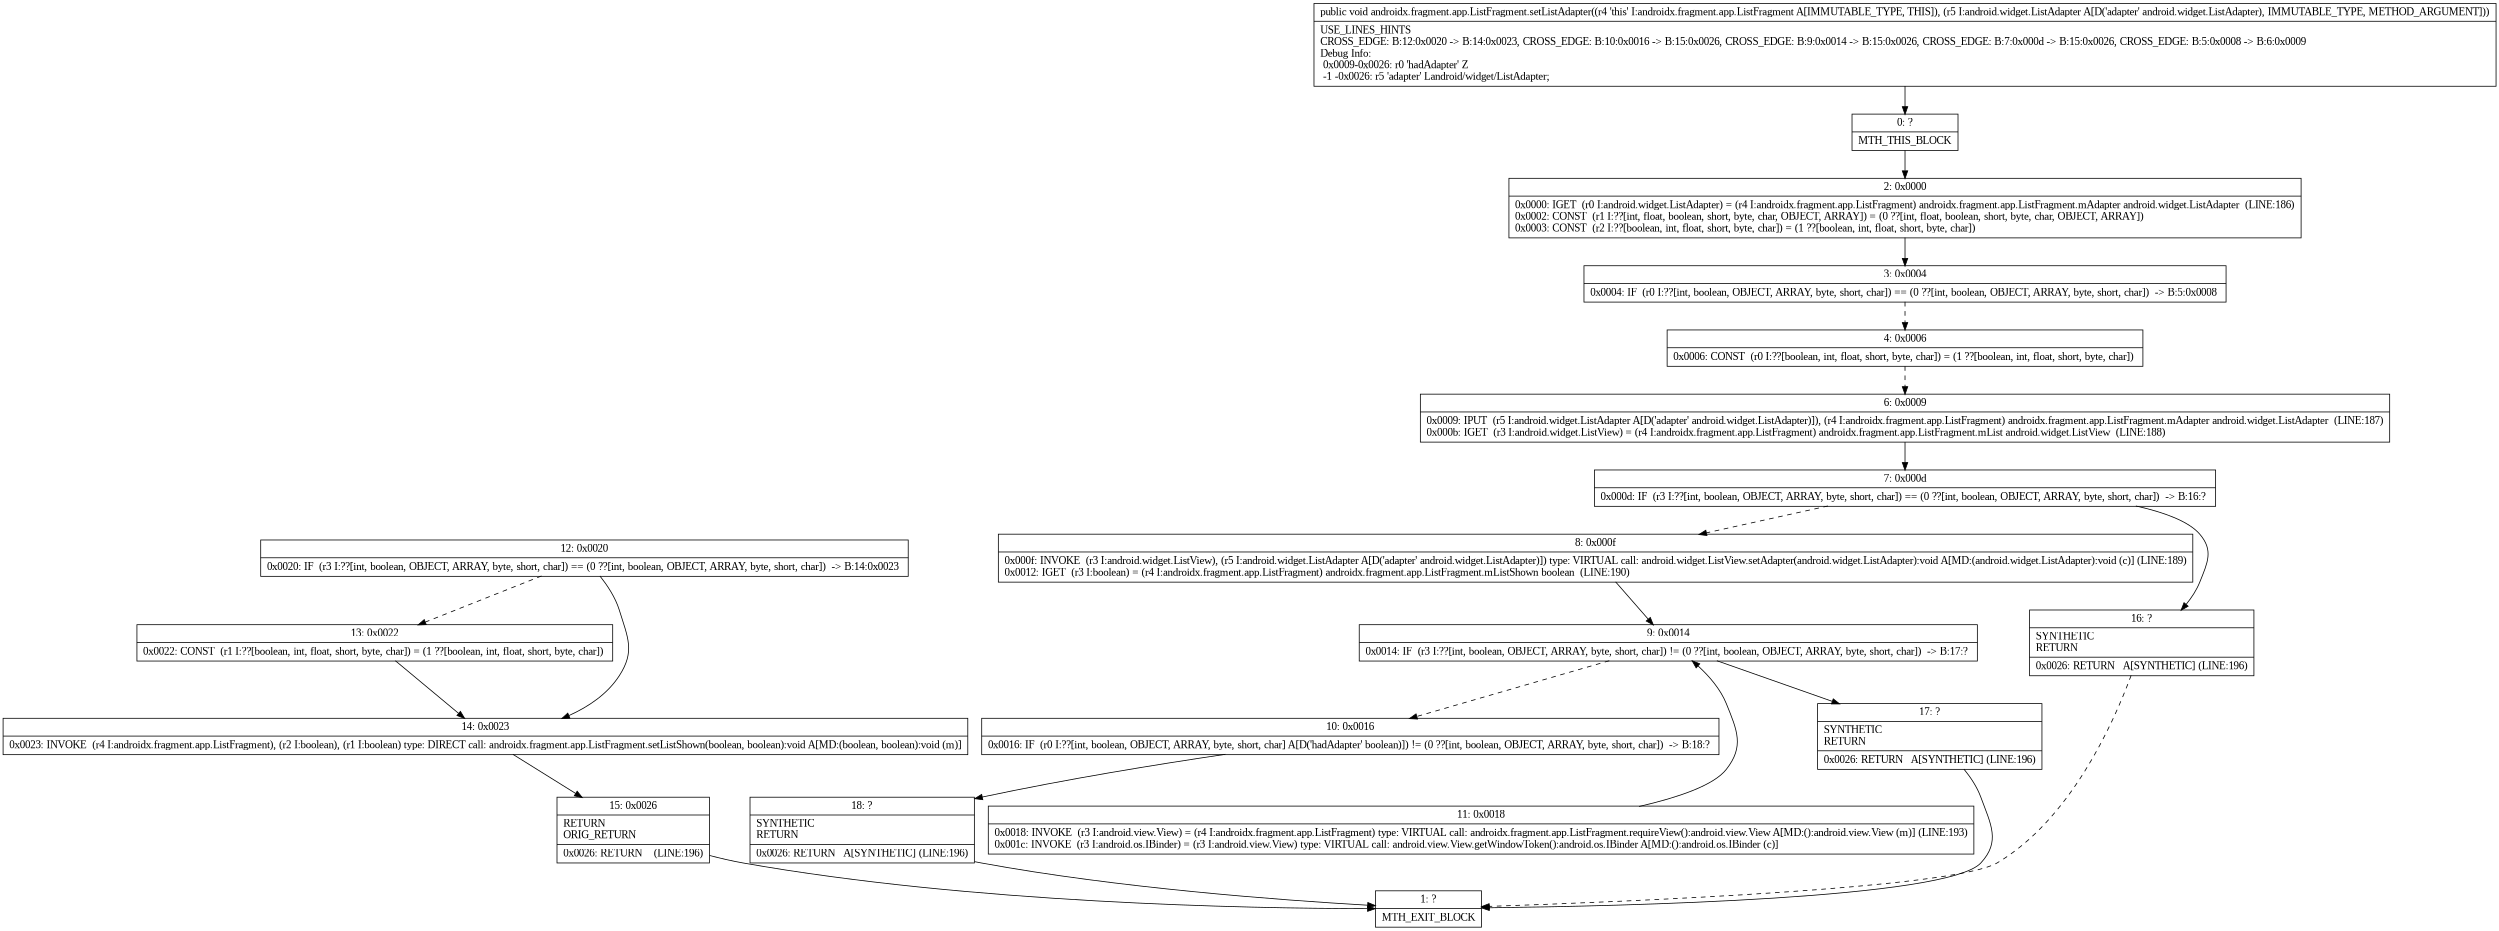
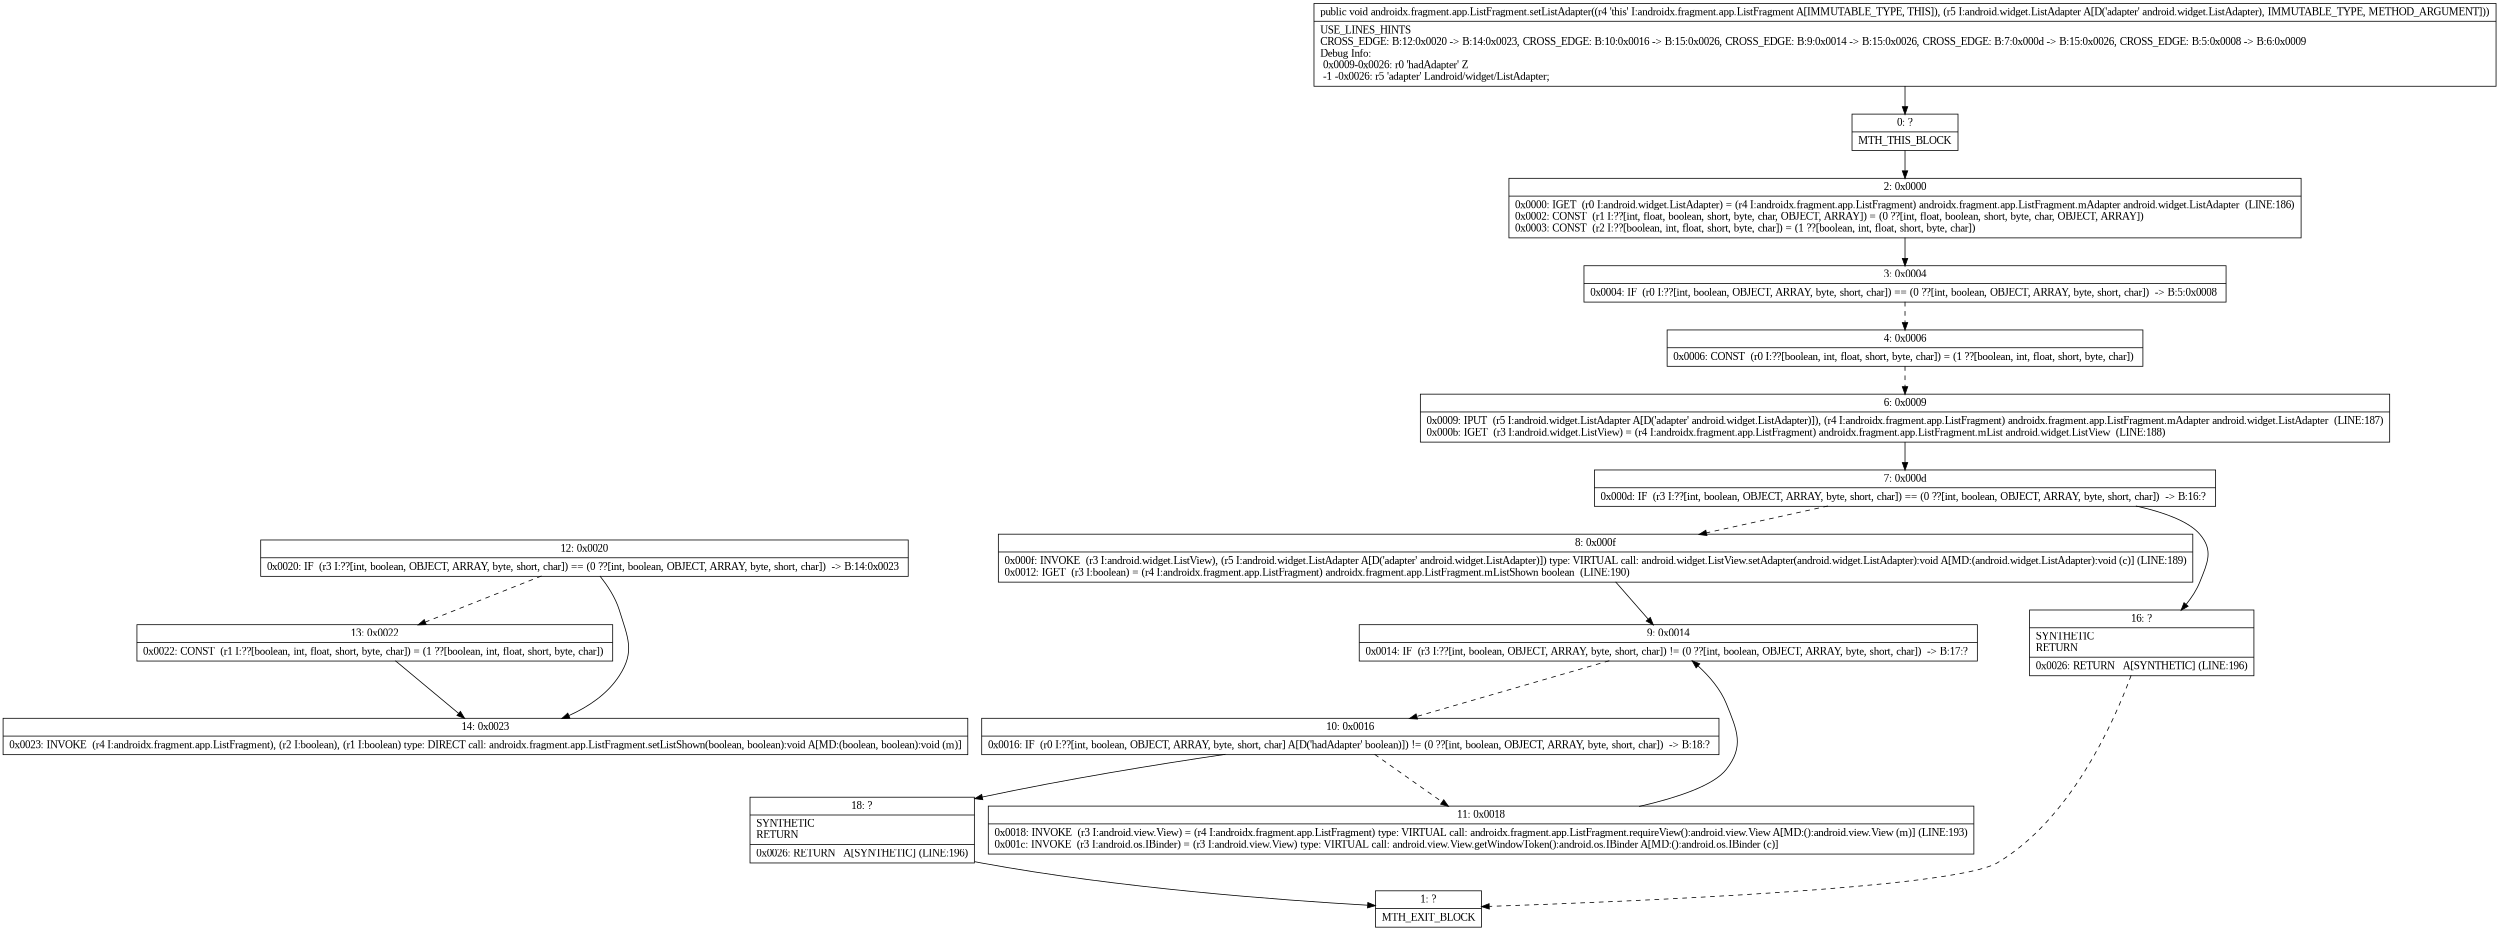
node "17: ?": removed
edge "10: 0x0016" -> "11: 0x0018": added
node "15: 0x0026": removed
